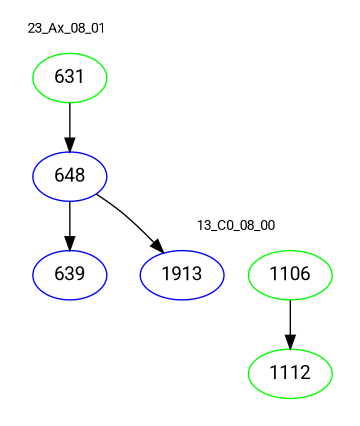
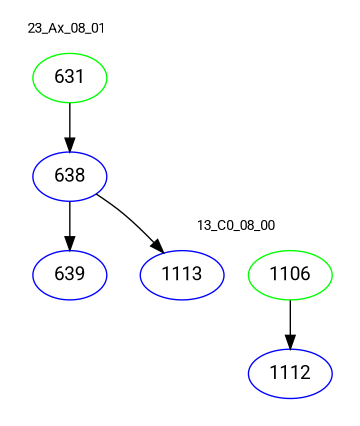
node "648": label "648" -> "638"
node "1913": label "1913" -> "1113"
node "1112": color green -> blue
